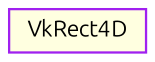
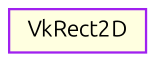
node "VkRect4D": label "VkRect4D" -> "VkRect2D"
